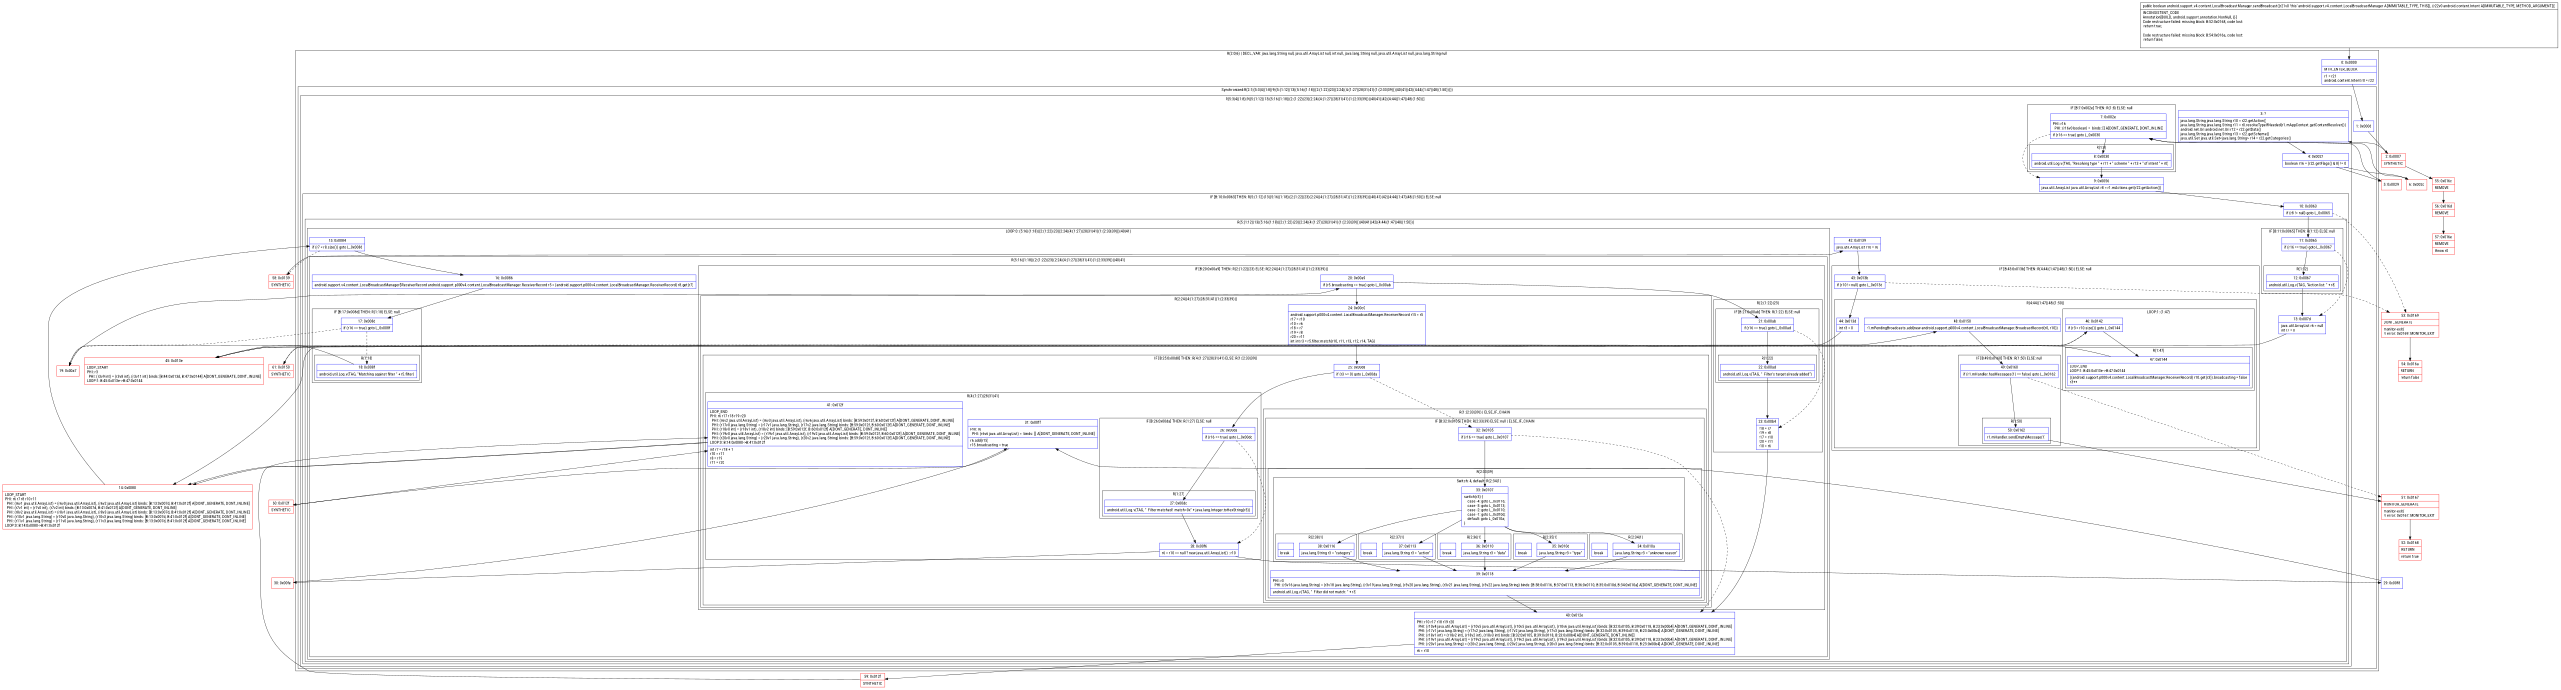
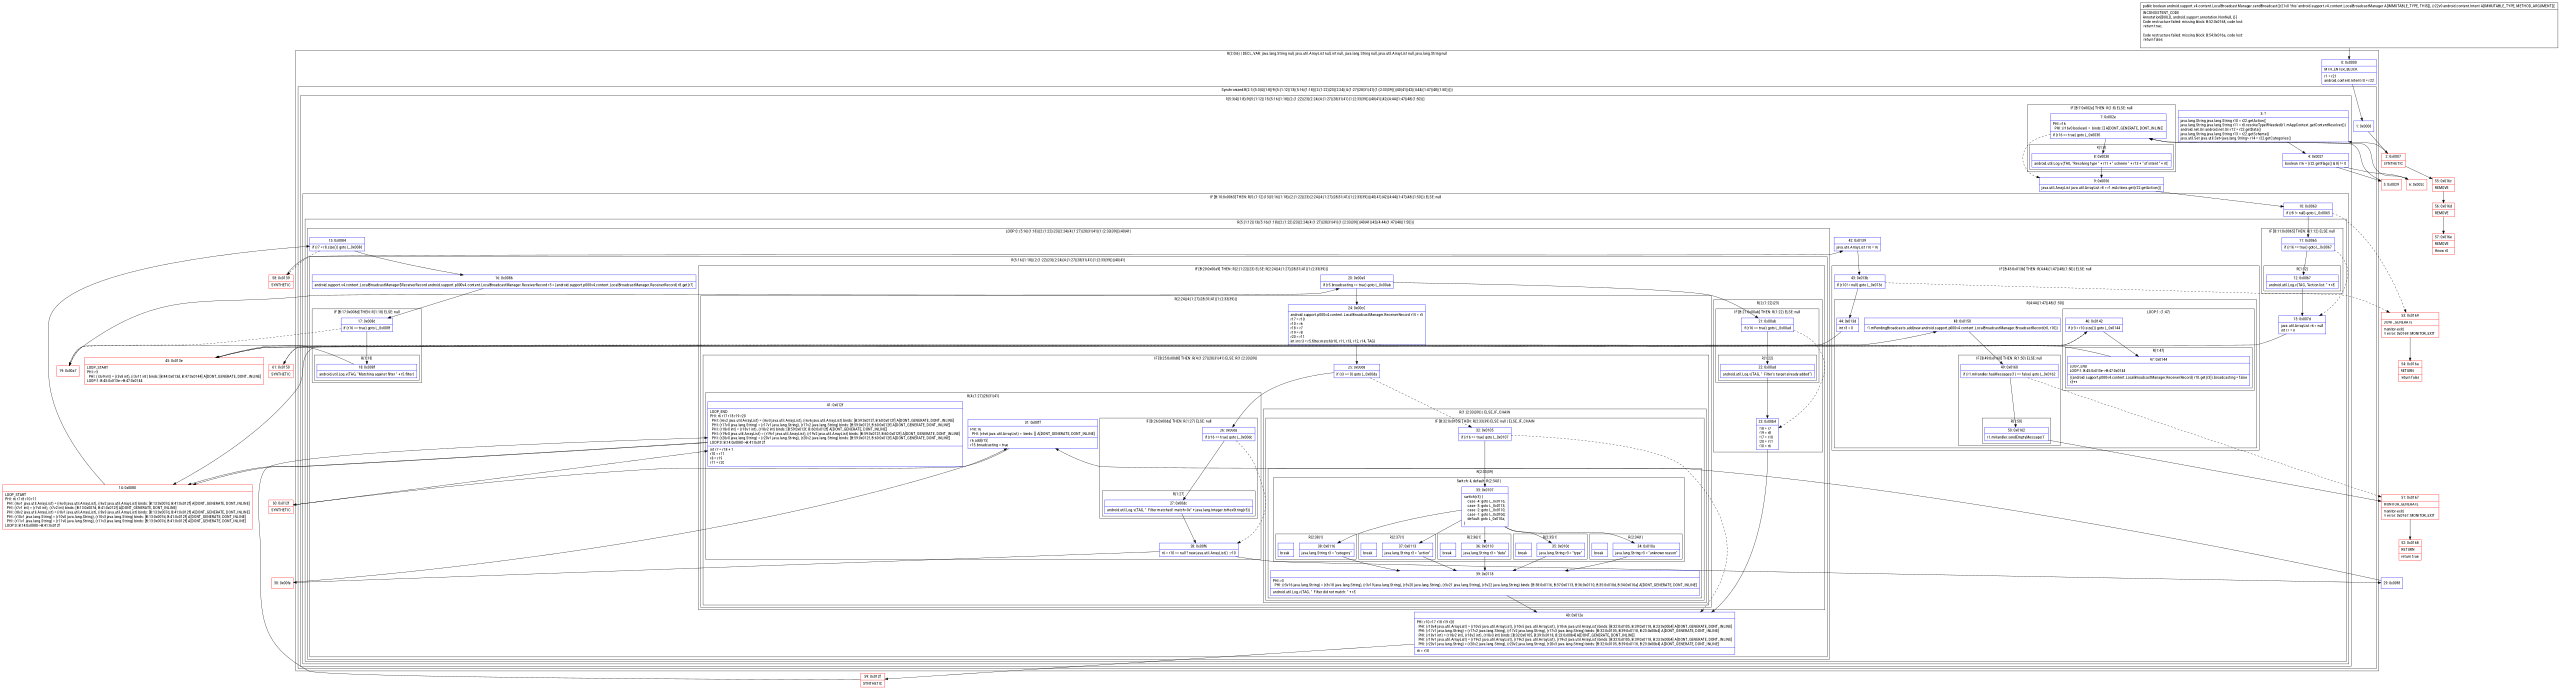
edge "17: 0x008d" -> "18: 0x008f": style dashed -> solid
